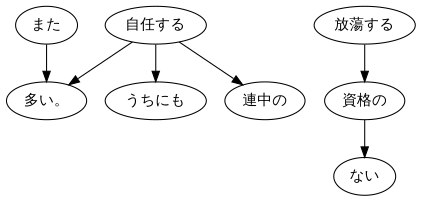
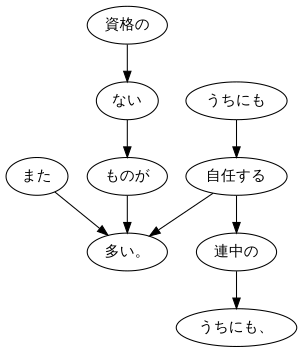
node "放蕩する": removed
edge "自任する" -> "うちにも": reversed
node "ものが": added
node "うちにも、": added
